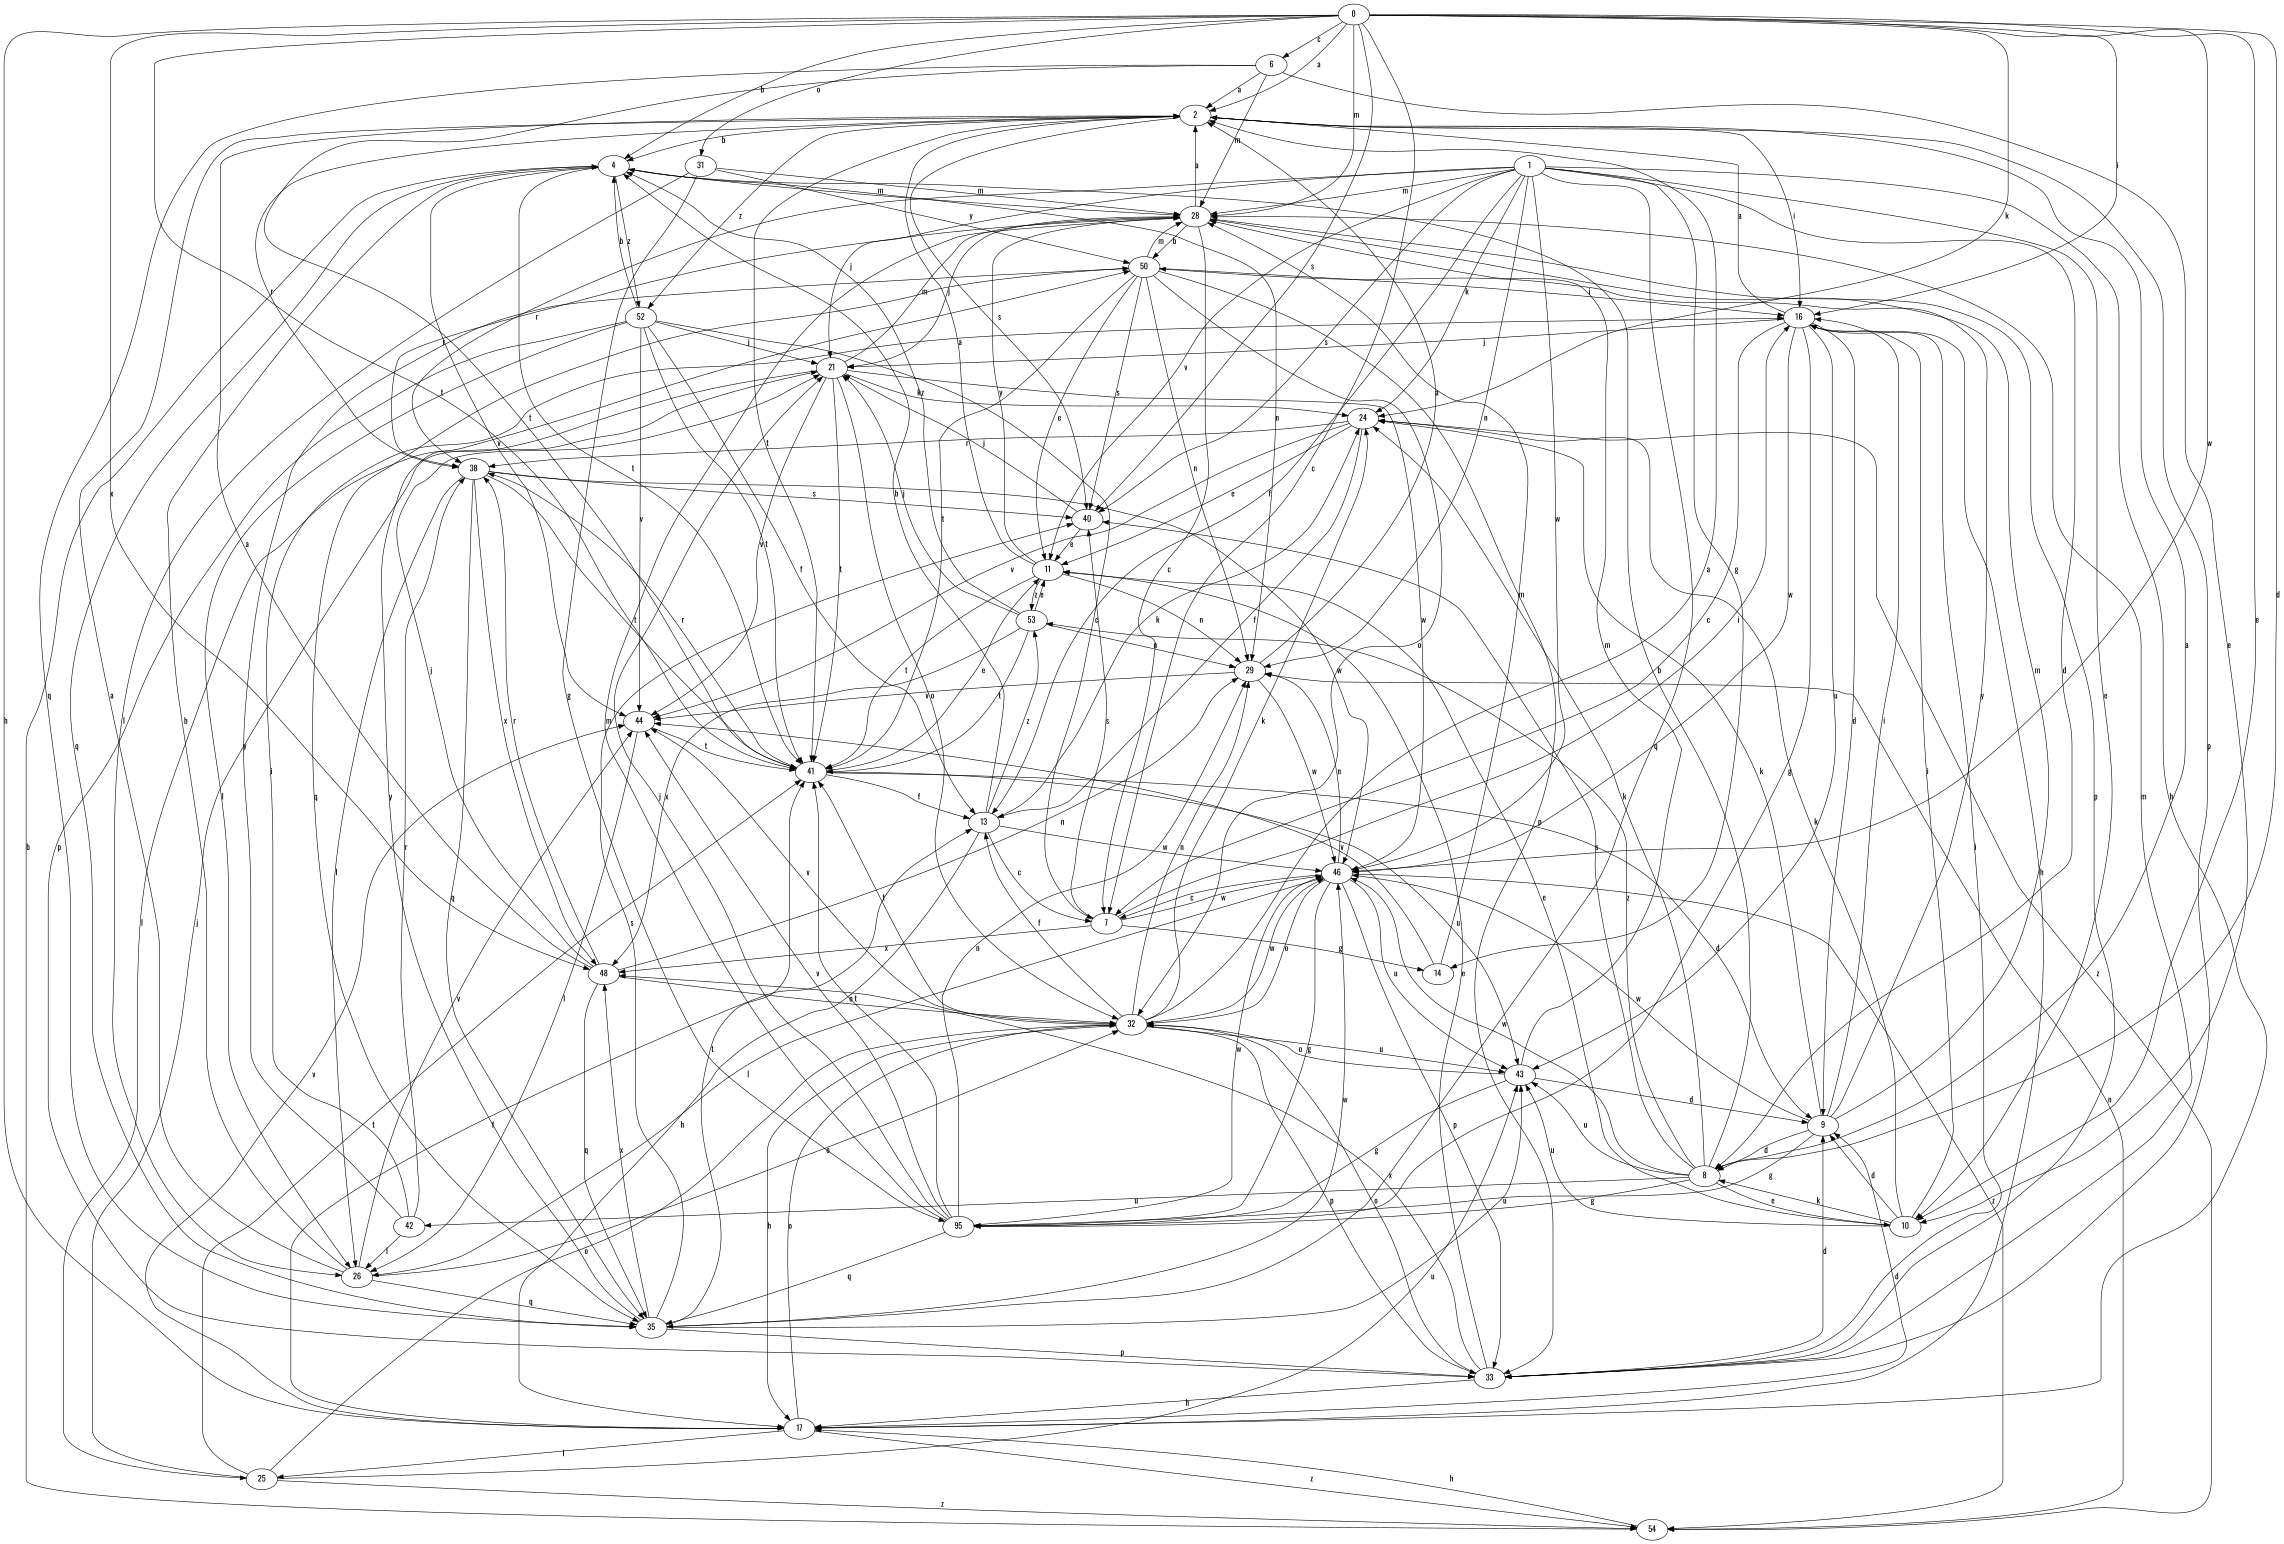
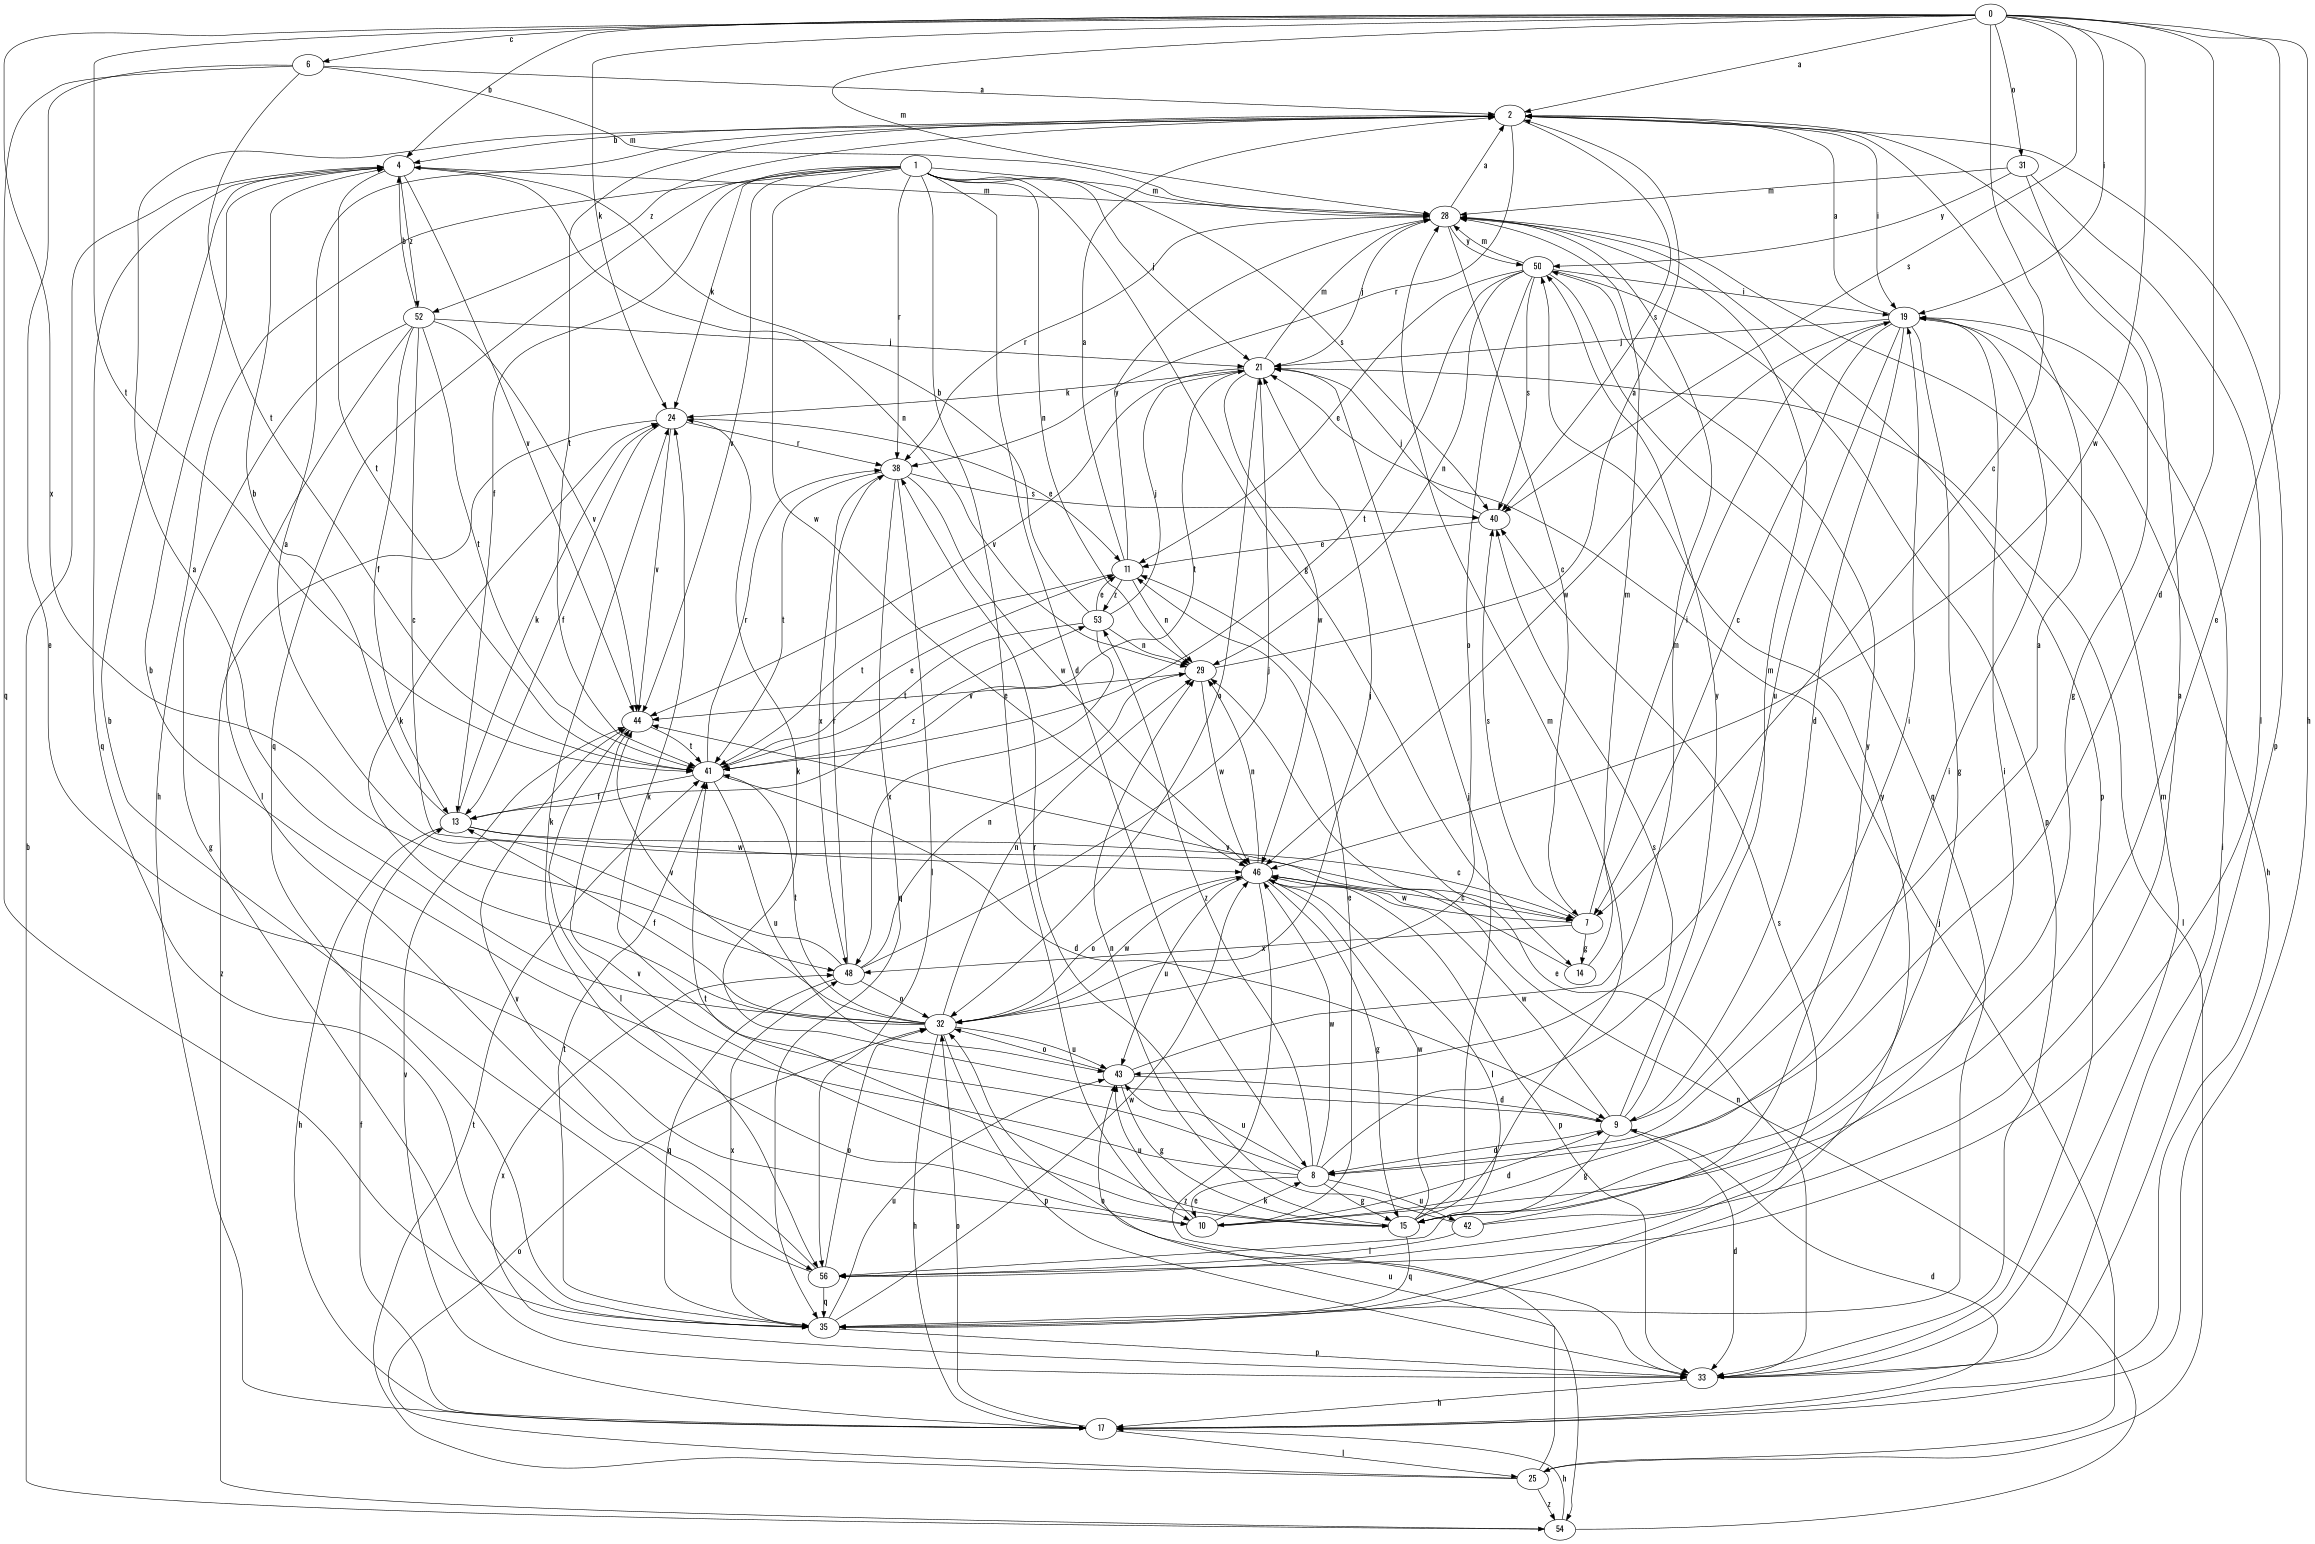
edge "28" -> "50": label "b" -> "y"
edge "1" -> "11": now "1" -> "44"
node "16": label "16" -> "19"
edge "53" -> "4": label "z" -> "b"
edge "32" -> "21": added, label "j"
edge "52" -> "33": label "p" -> "g"
node "95": label "95" -> "15"
node "26": label "26" -> "56"
edge "33" -> "9": reversed
edge "17" -> "54": removed, label "z"
